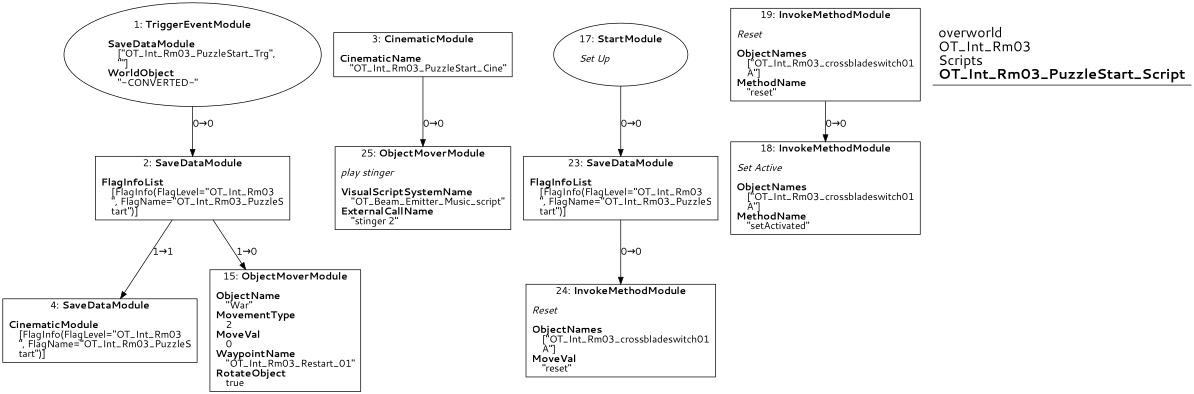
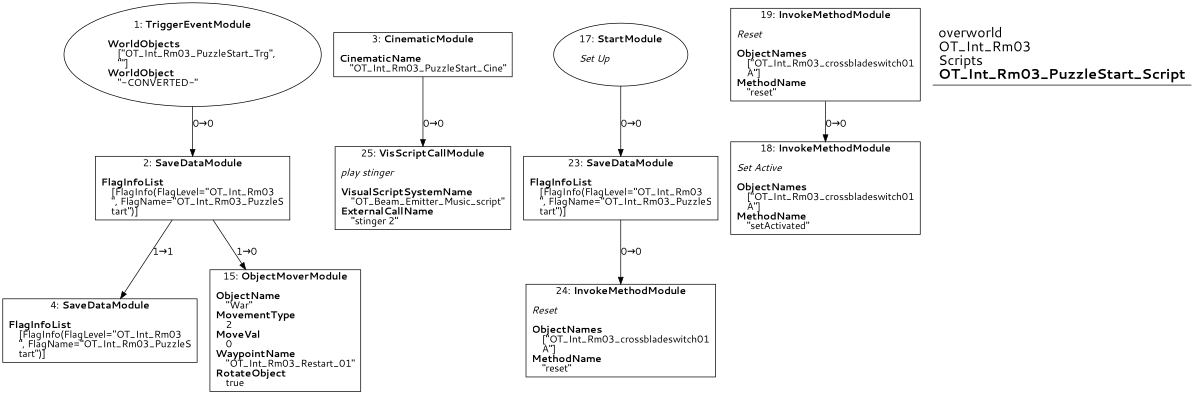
node "1:": text "SaveDataModule" -> "WorldObjects"
node "25:": text "ObjectMoverModule" -> "VisScriptCallModule"
node "4:": text "CinematicModule" -> "FlagInfoList"
node "24:": text "MoveVal" -> "MethodName"
